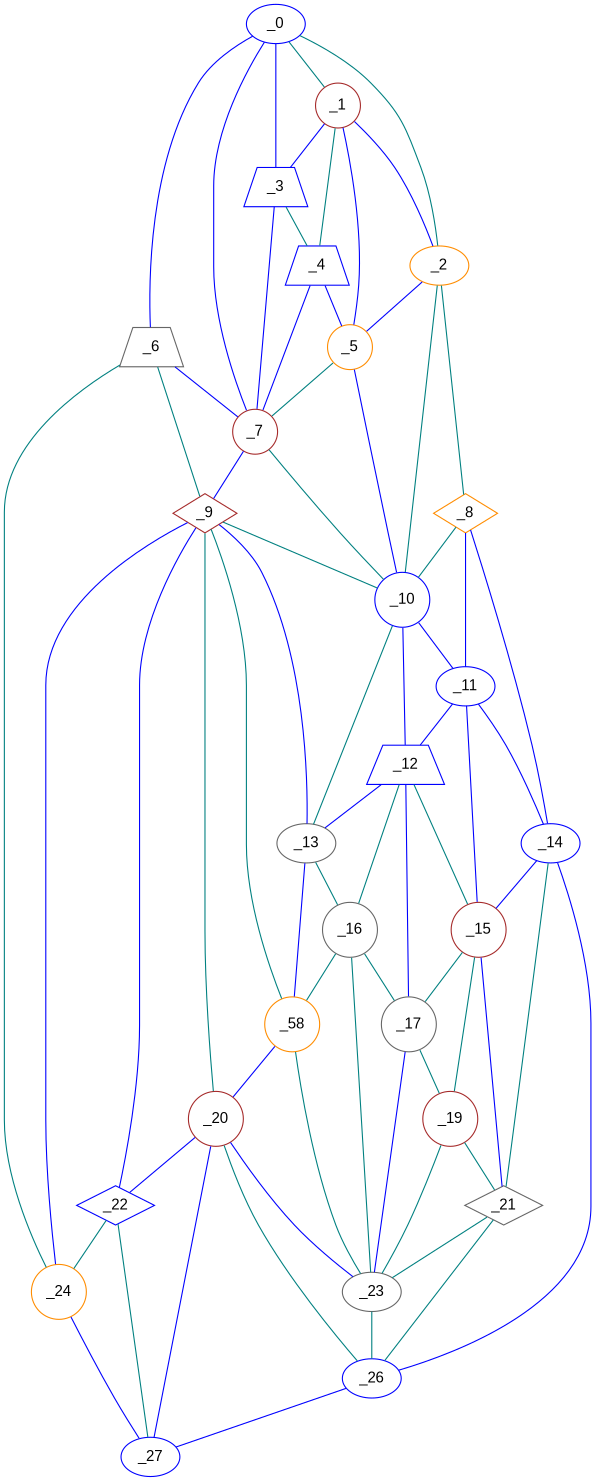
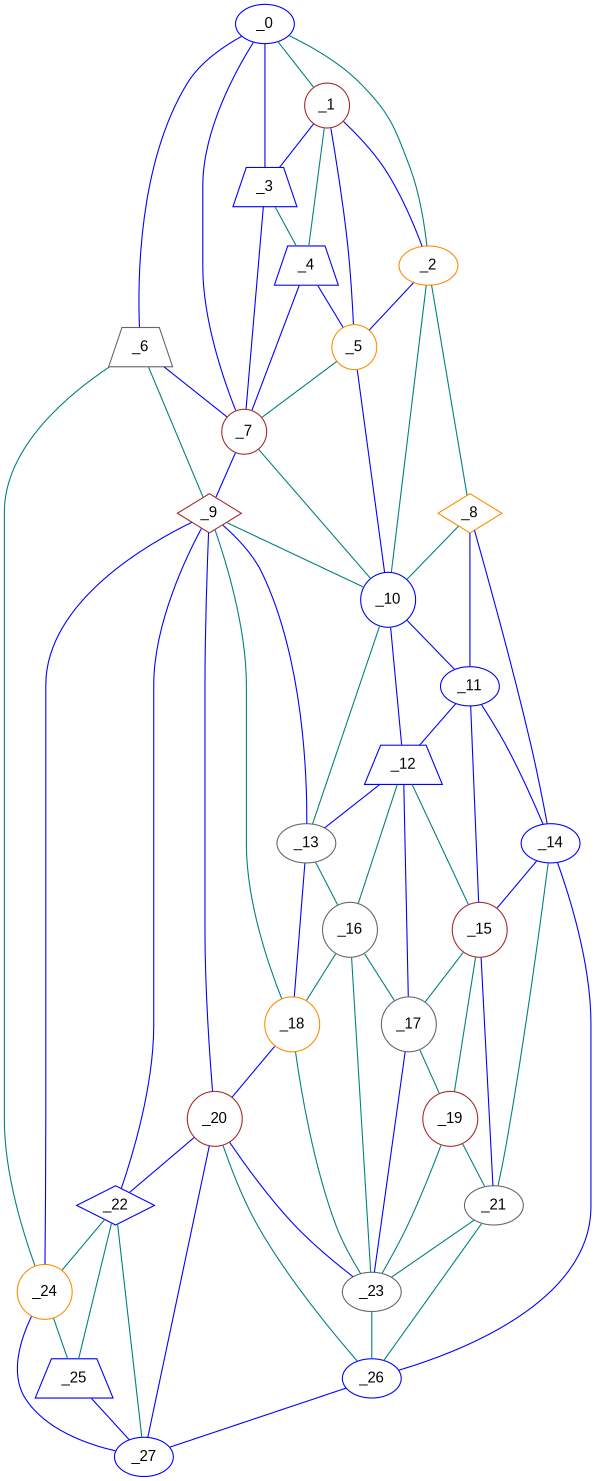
edge "_9" -- "_20": color teal -> blue
node "_58": label "_58" -> "_18"
node "_21": shape diamond -> ellipse
node "_25": added
